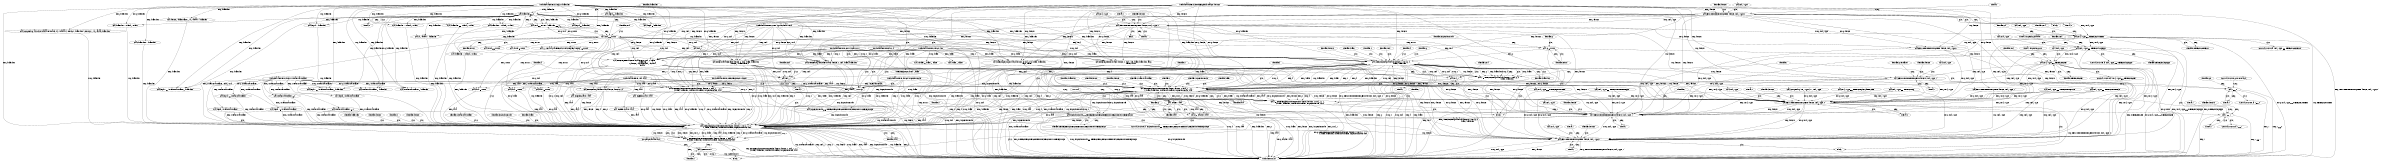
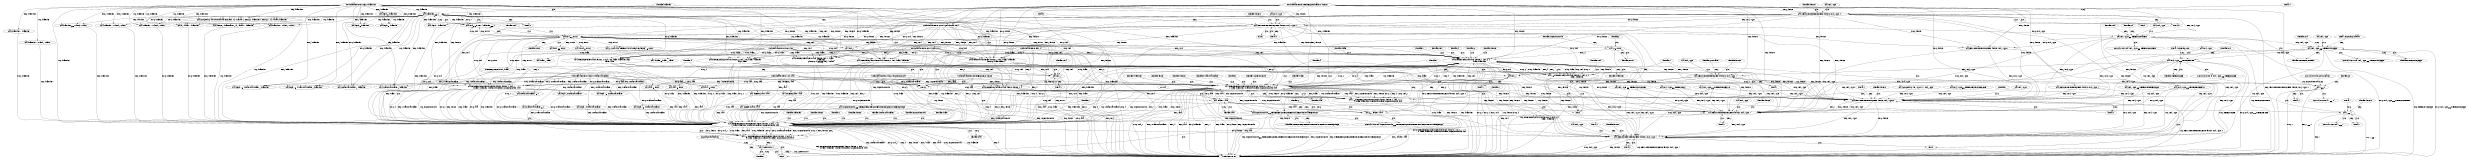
edge "(Call,buffer_len == 0)" -> "(Call,det_ctx->buffer_offset + id->dataat > buffer_len)": added, label "DDG: buffer_len"
edge "(Call,buffer_len == 0)" -> "(Call,buffer_len == urilend->urilen1)": label "DDG: buffer_len" -> "DDG: start_len"
edge "(Call,smd == NULL || buffer_len == 0)" -> "(Call,id->dataat < buffer_len)": now "(MethodParameterIn,uint32_t buffer_len)" -> "(Call,id->dataat < buffer_len)"
edge "(Call,smd->type == DETECT_CONTENT)" -> "(Identifier,DETECT_CONTENT)": now "(Call,smd->type == DETECT_ISDATAAT)" -> "(Identifier,DETECT_CONTENT)"
edge "(Identifier,DETECT_ISDATAAT)" -> "(Call,smd->type == DETECT_ISDATAAT)": added, label "AST:"
edge "(MethodParameterIn,uint32_t stream_start_offset)" -> "1000132": removed, label "AST:"
edge "(MethodParameterIn,DetectEngineThreadCtx *det_ctx)" -> "(MethodReturn,int)": label "DDG: det_ctx" -> "DDG: inspection_mode"
